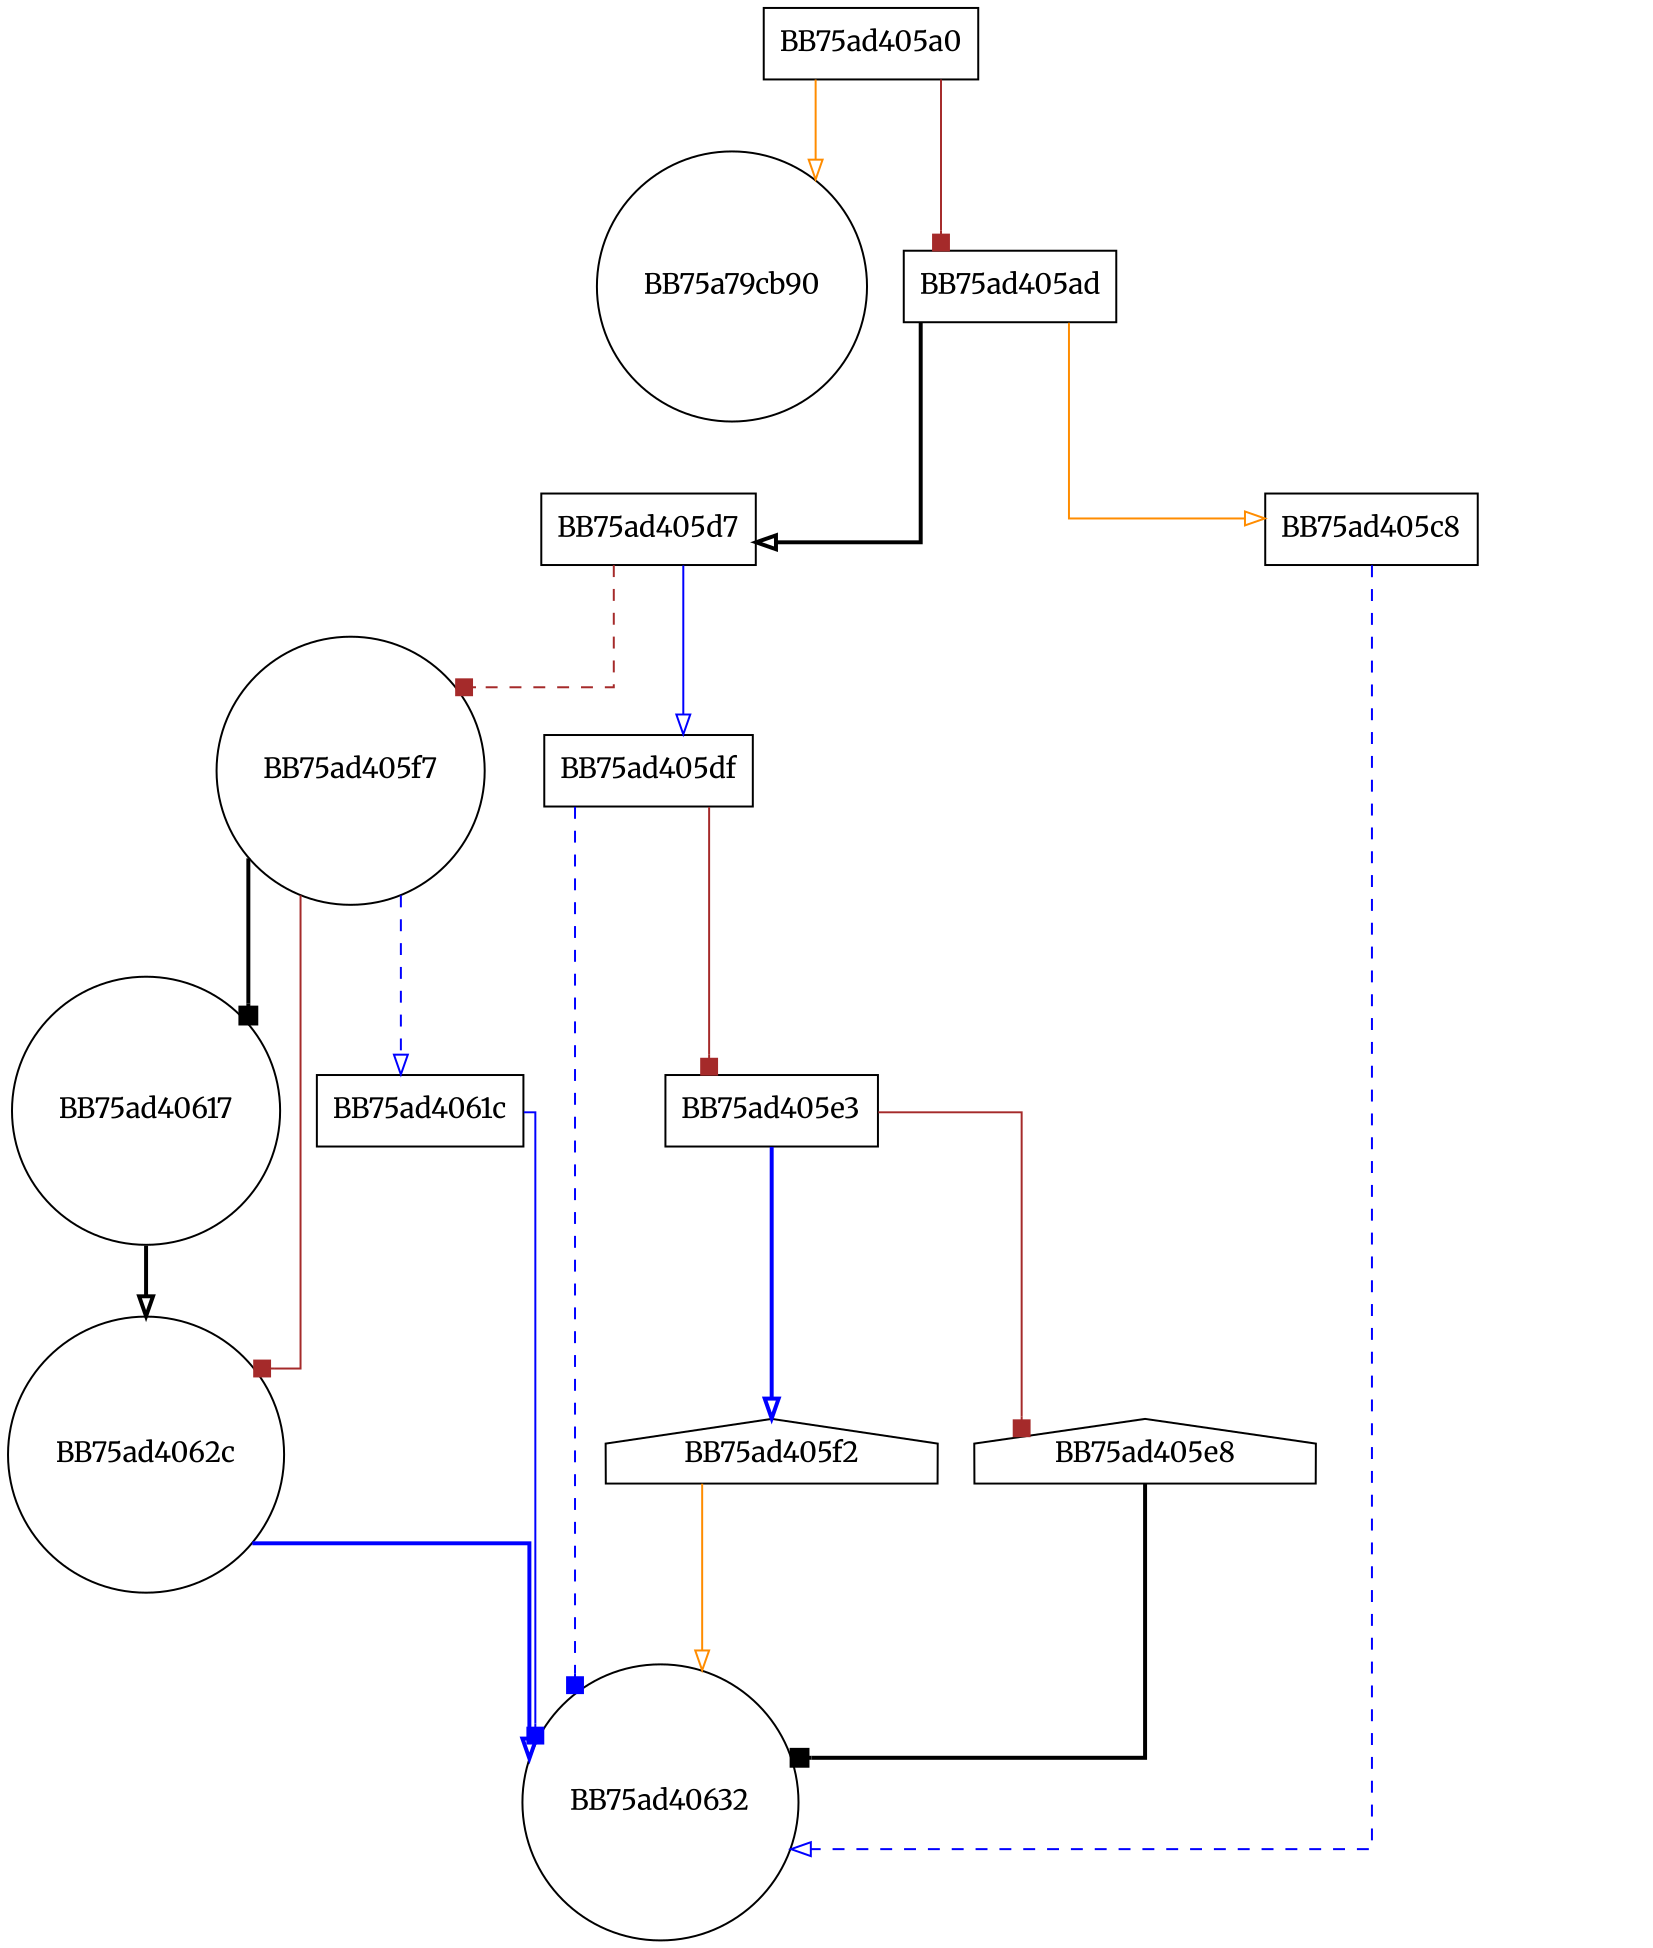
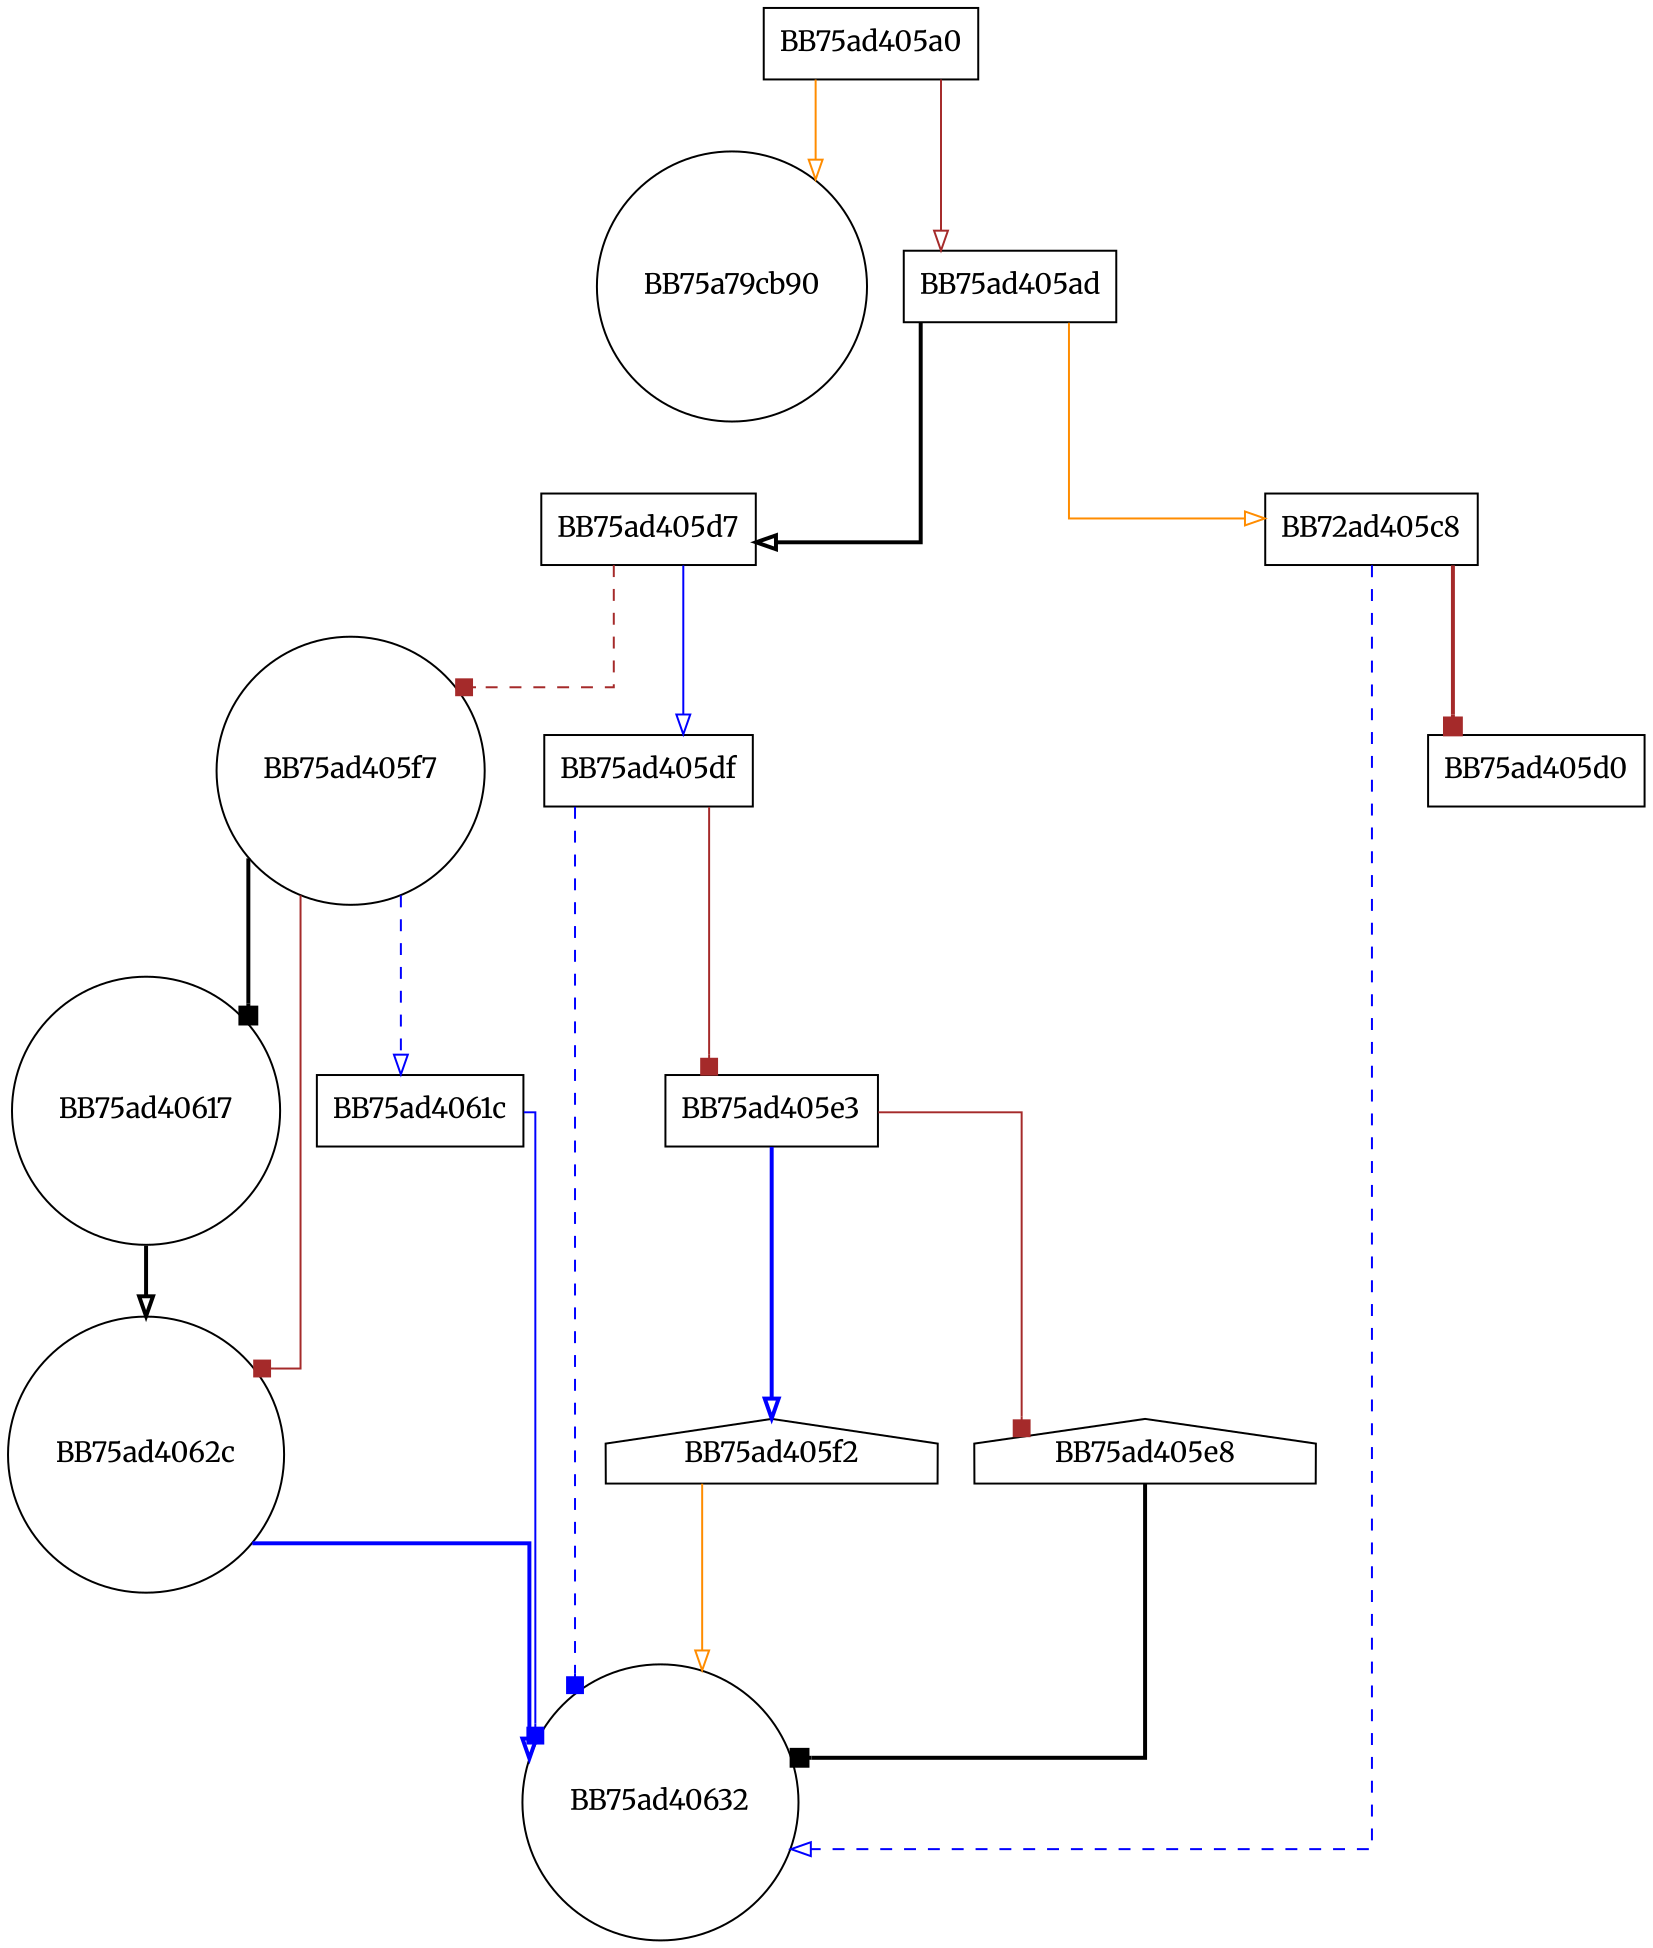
edge "BB75ad405a0" -> "BB75ad405ad": arrowhead box -> onormal
node "BB75ad405c8": label "BB75ad405c8" -> "BB72ad405c8"
node "BB75ad405d0": added
